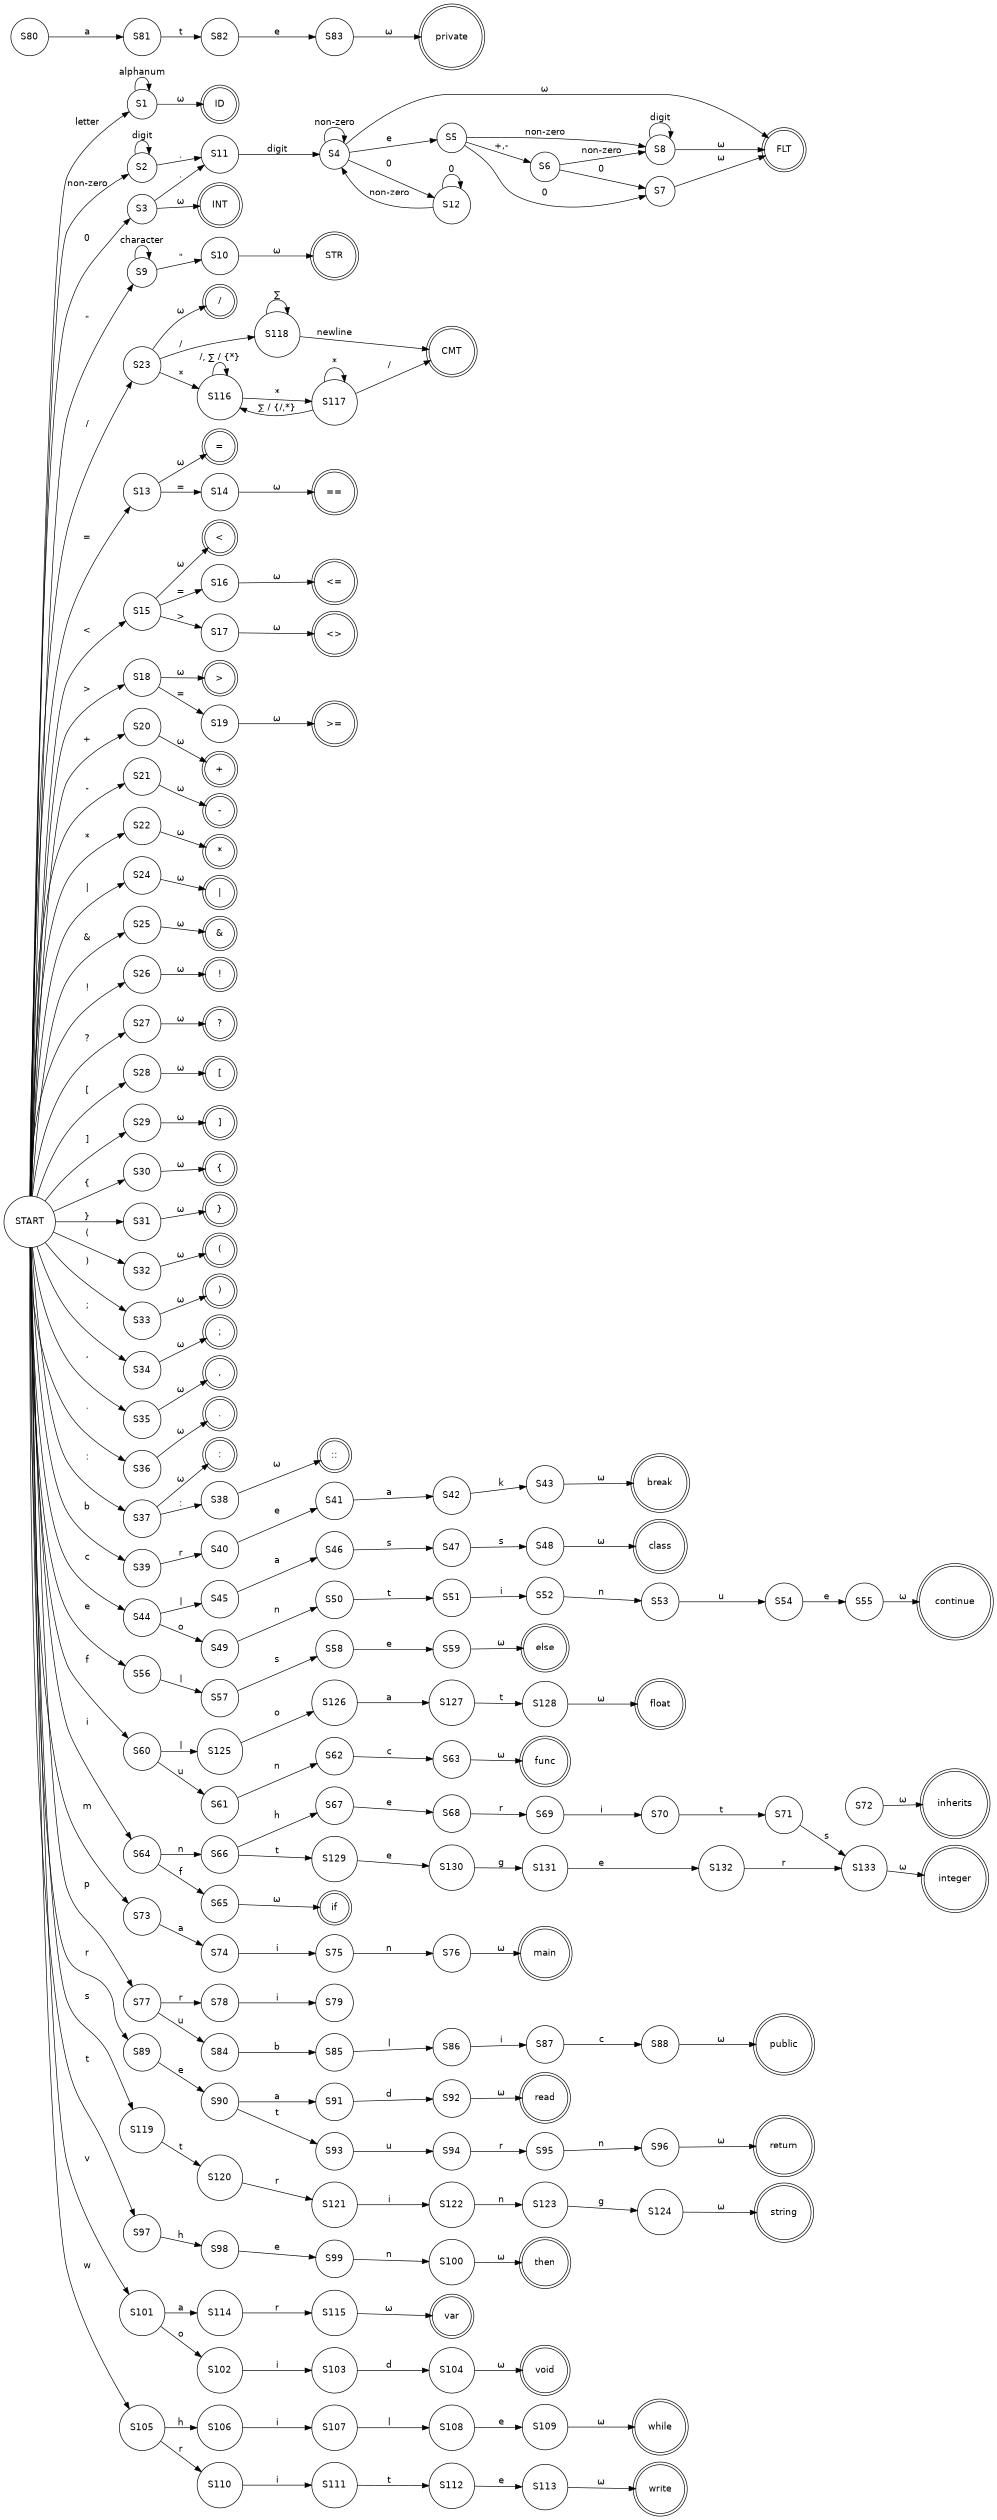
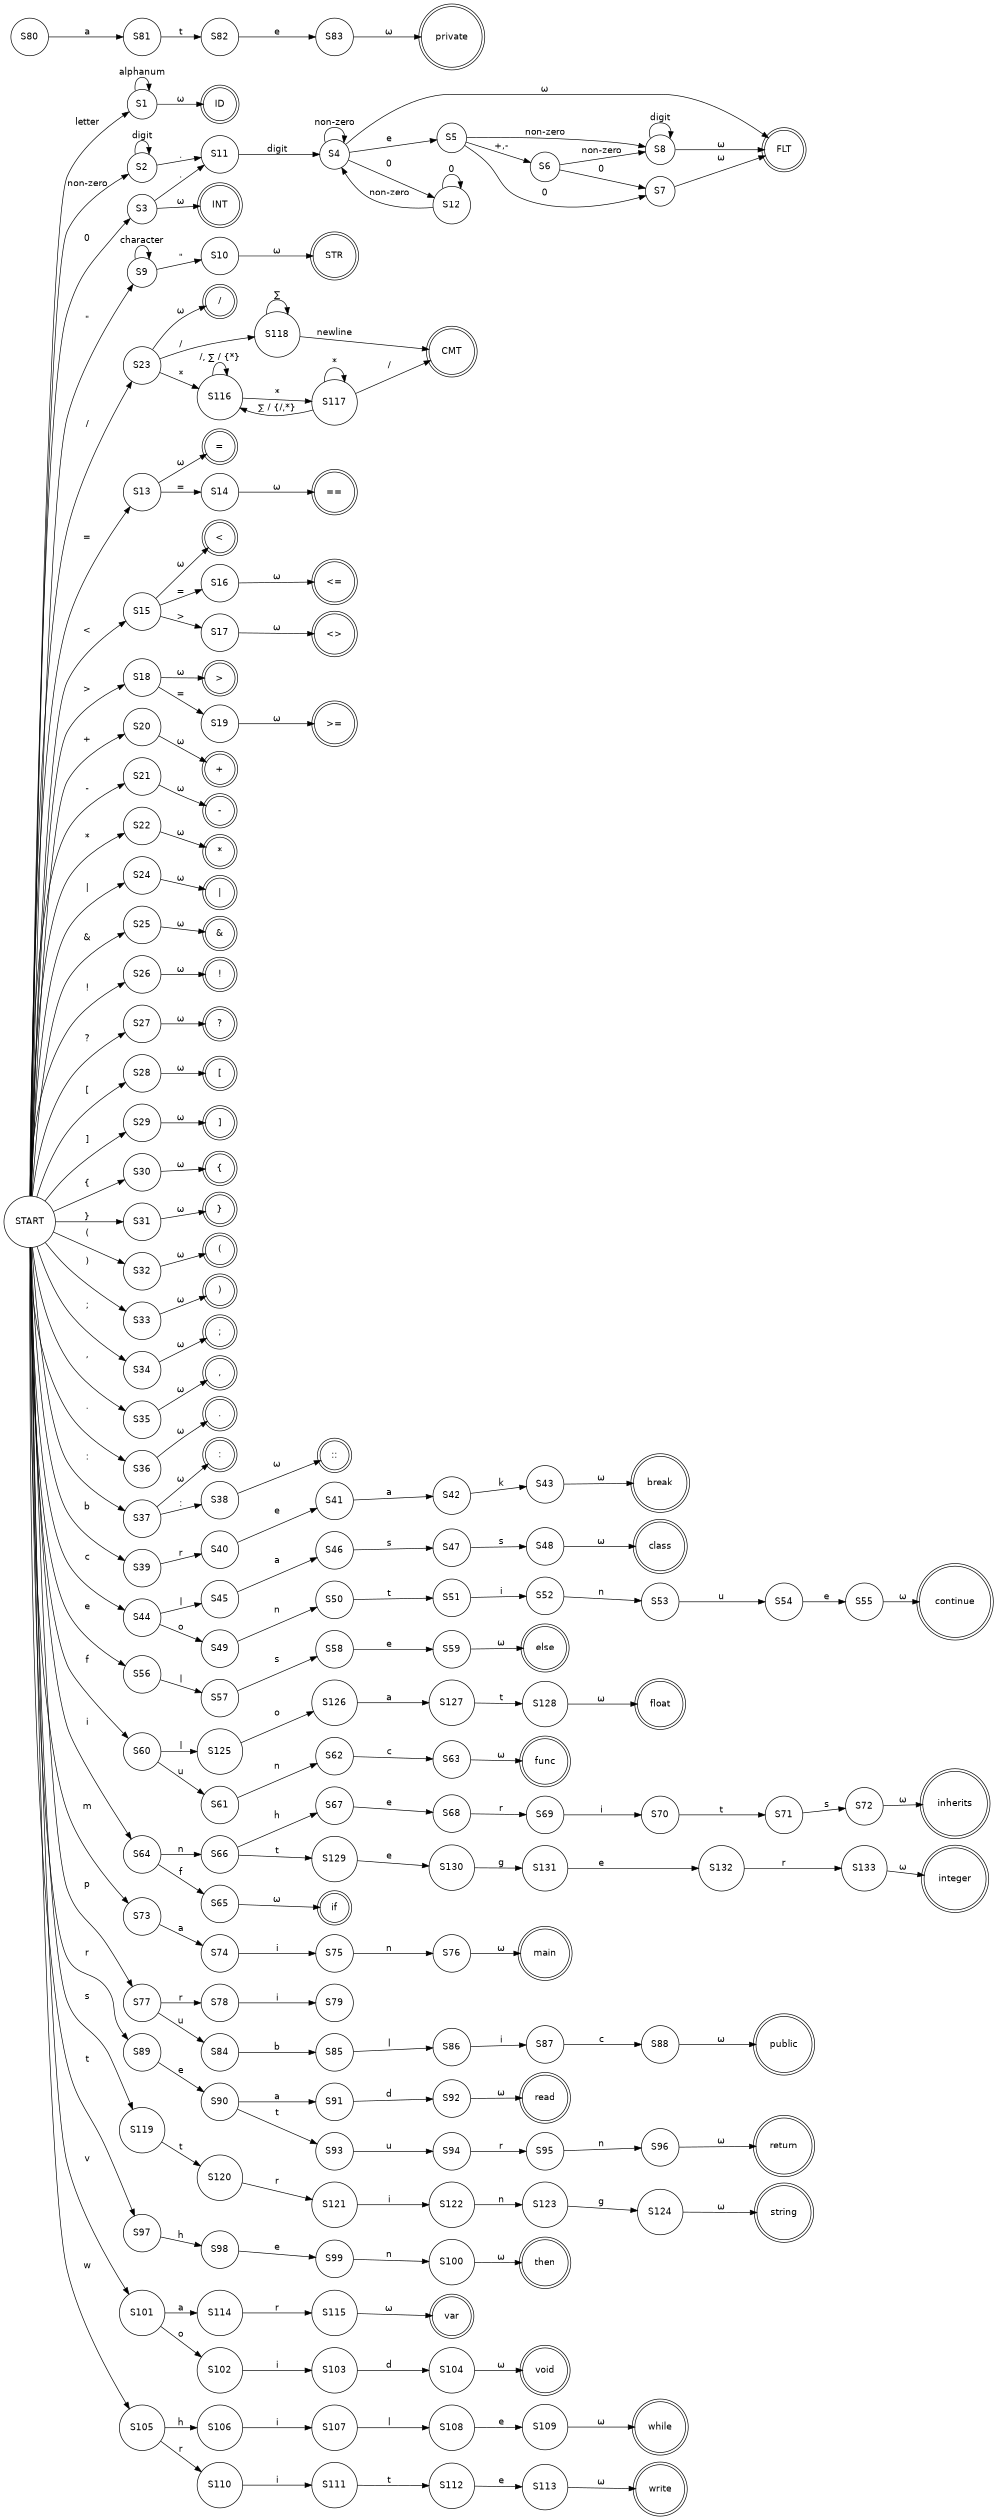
edge "S71" -> "S133": now "S71" -> "S72"
